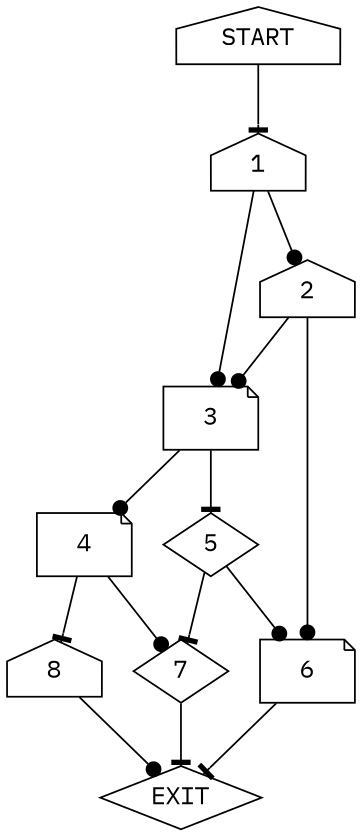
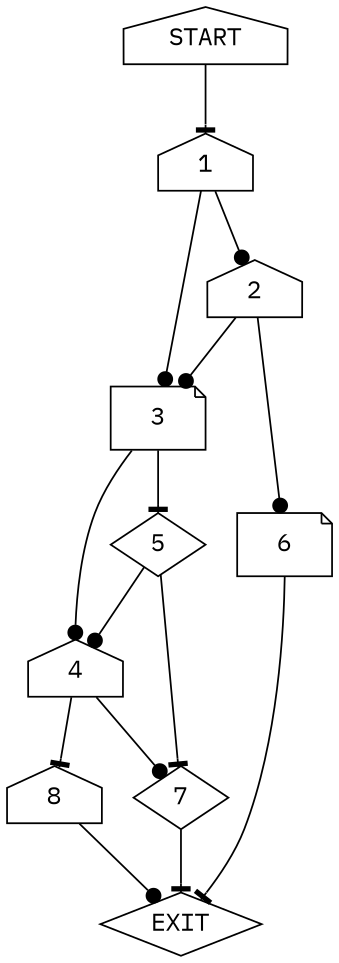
node "4": shape note -> house
edge "5" -> "6": now "5" -> "4"
